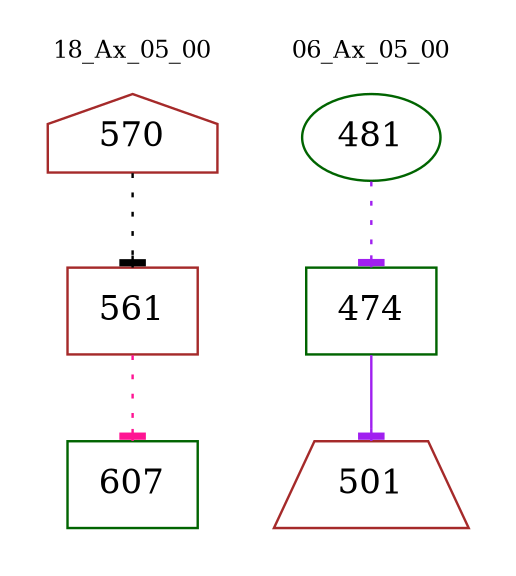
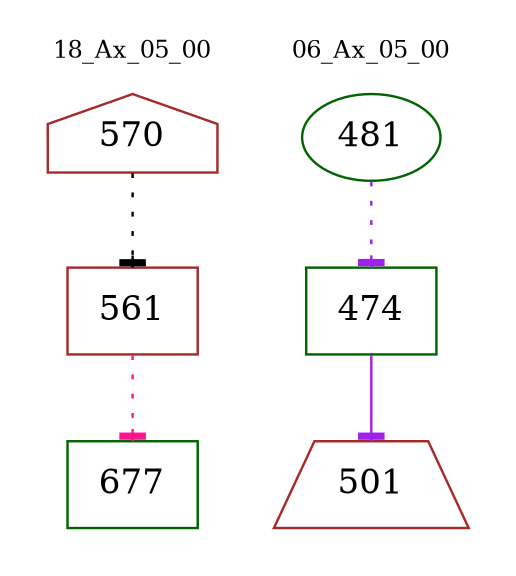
node "607": label "607" -> "677"
